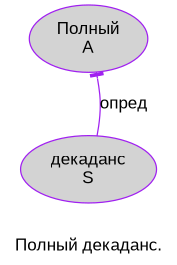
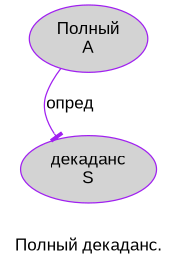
edge "декаданс S" -> "Полный A": reversed
